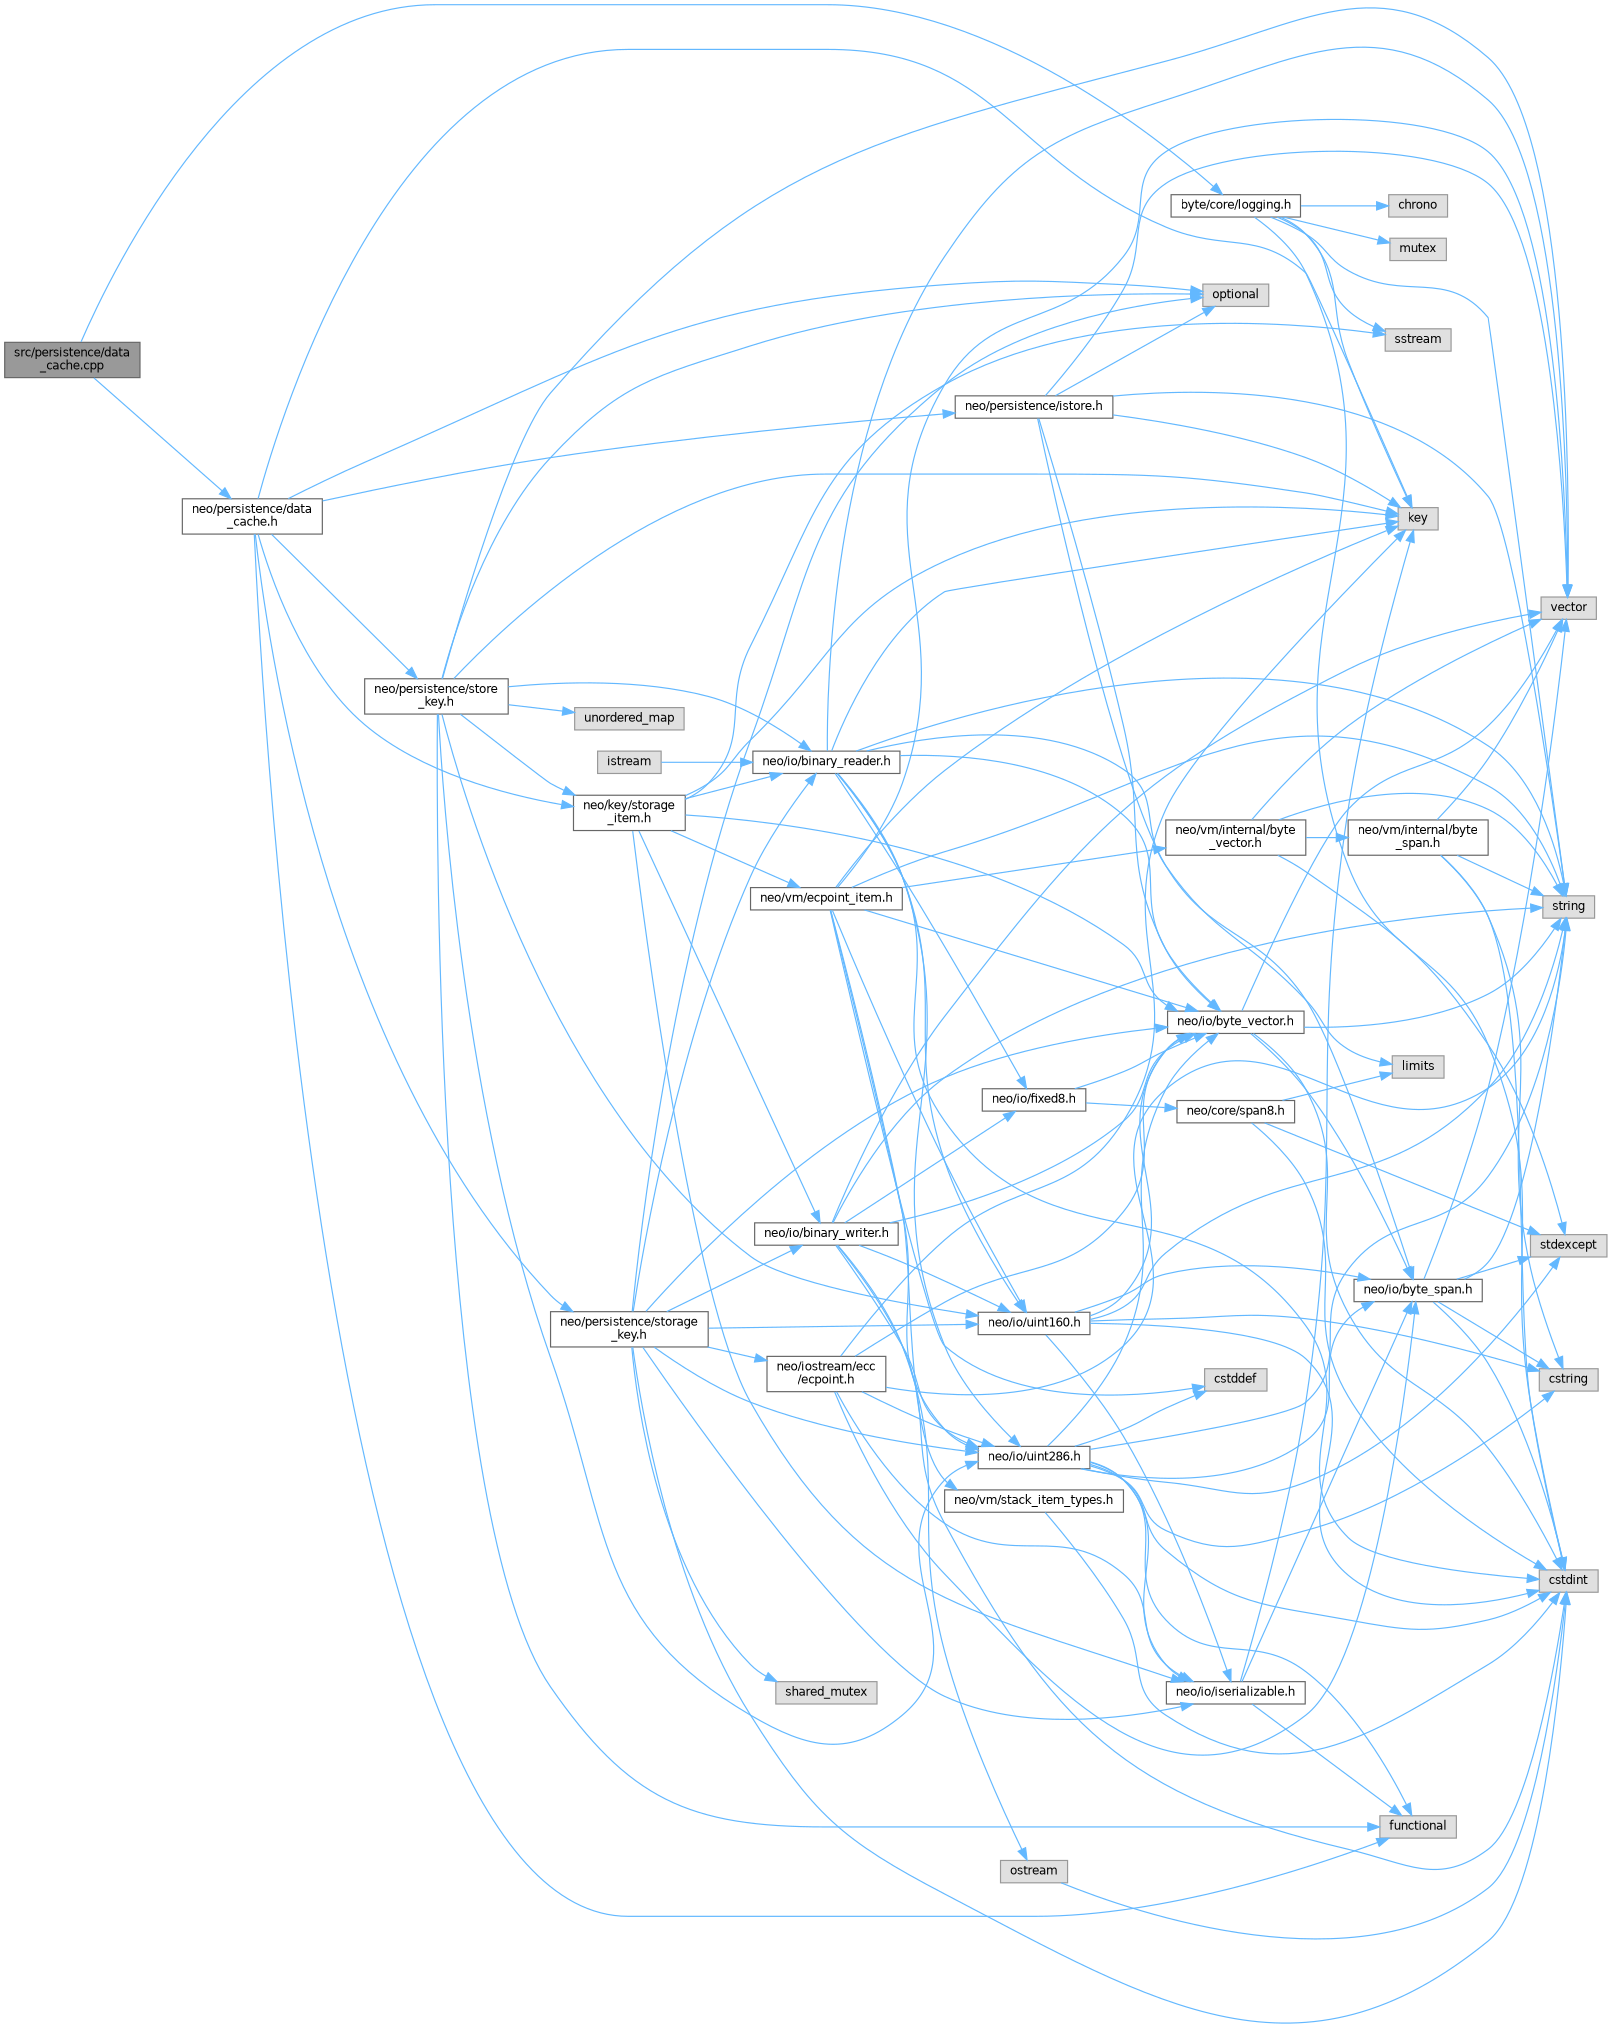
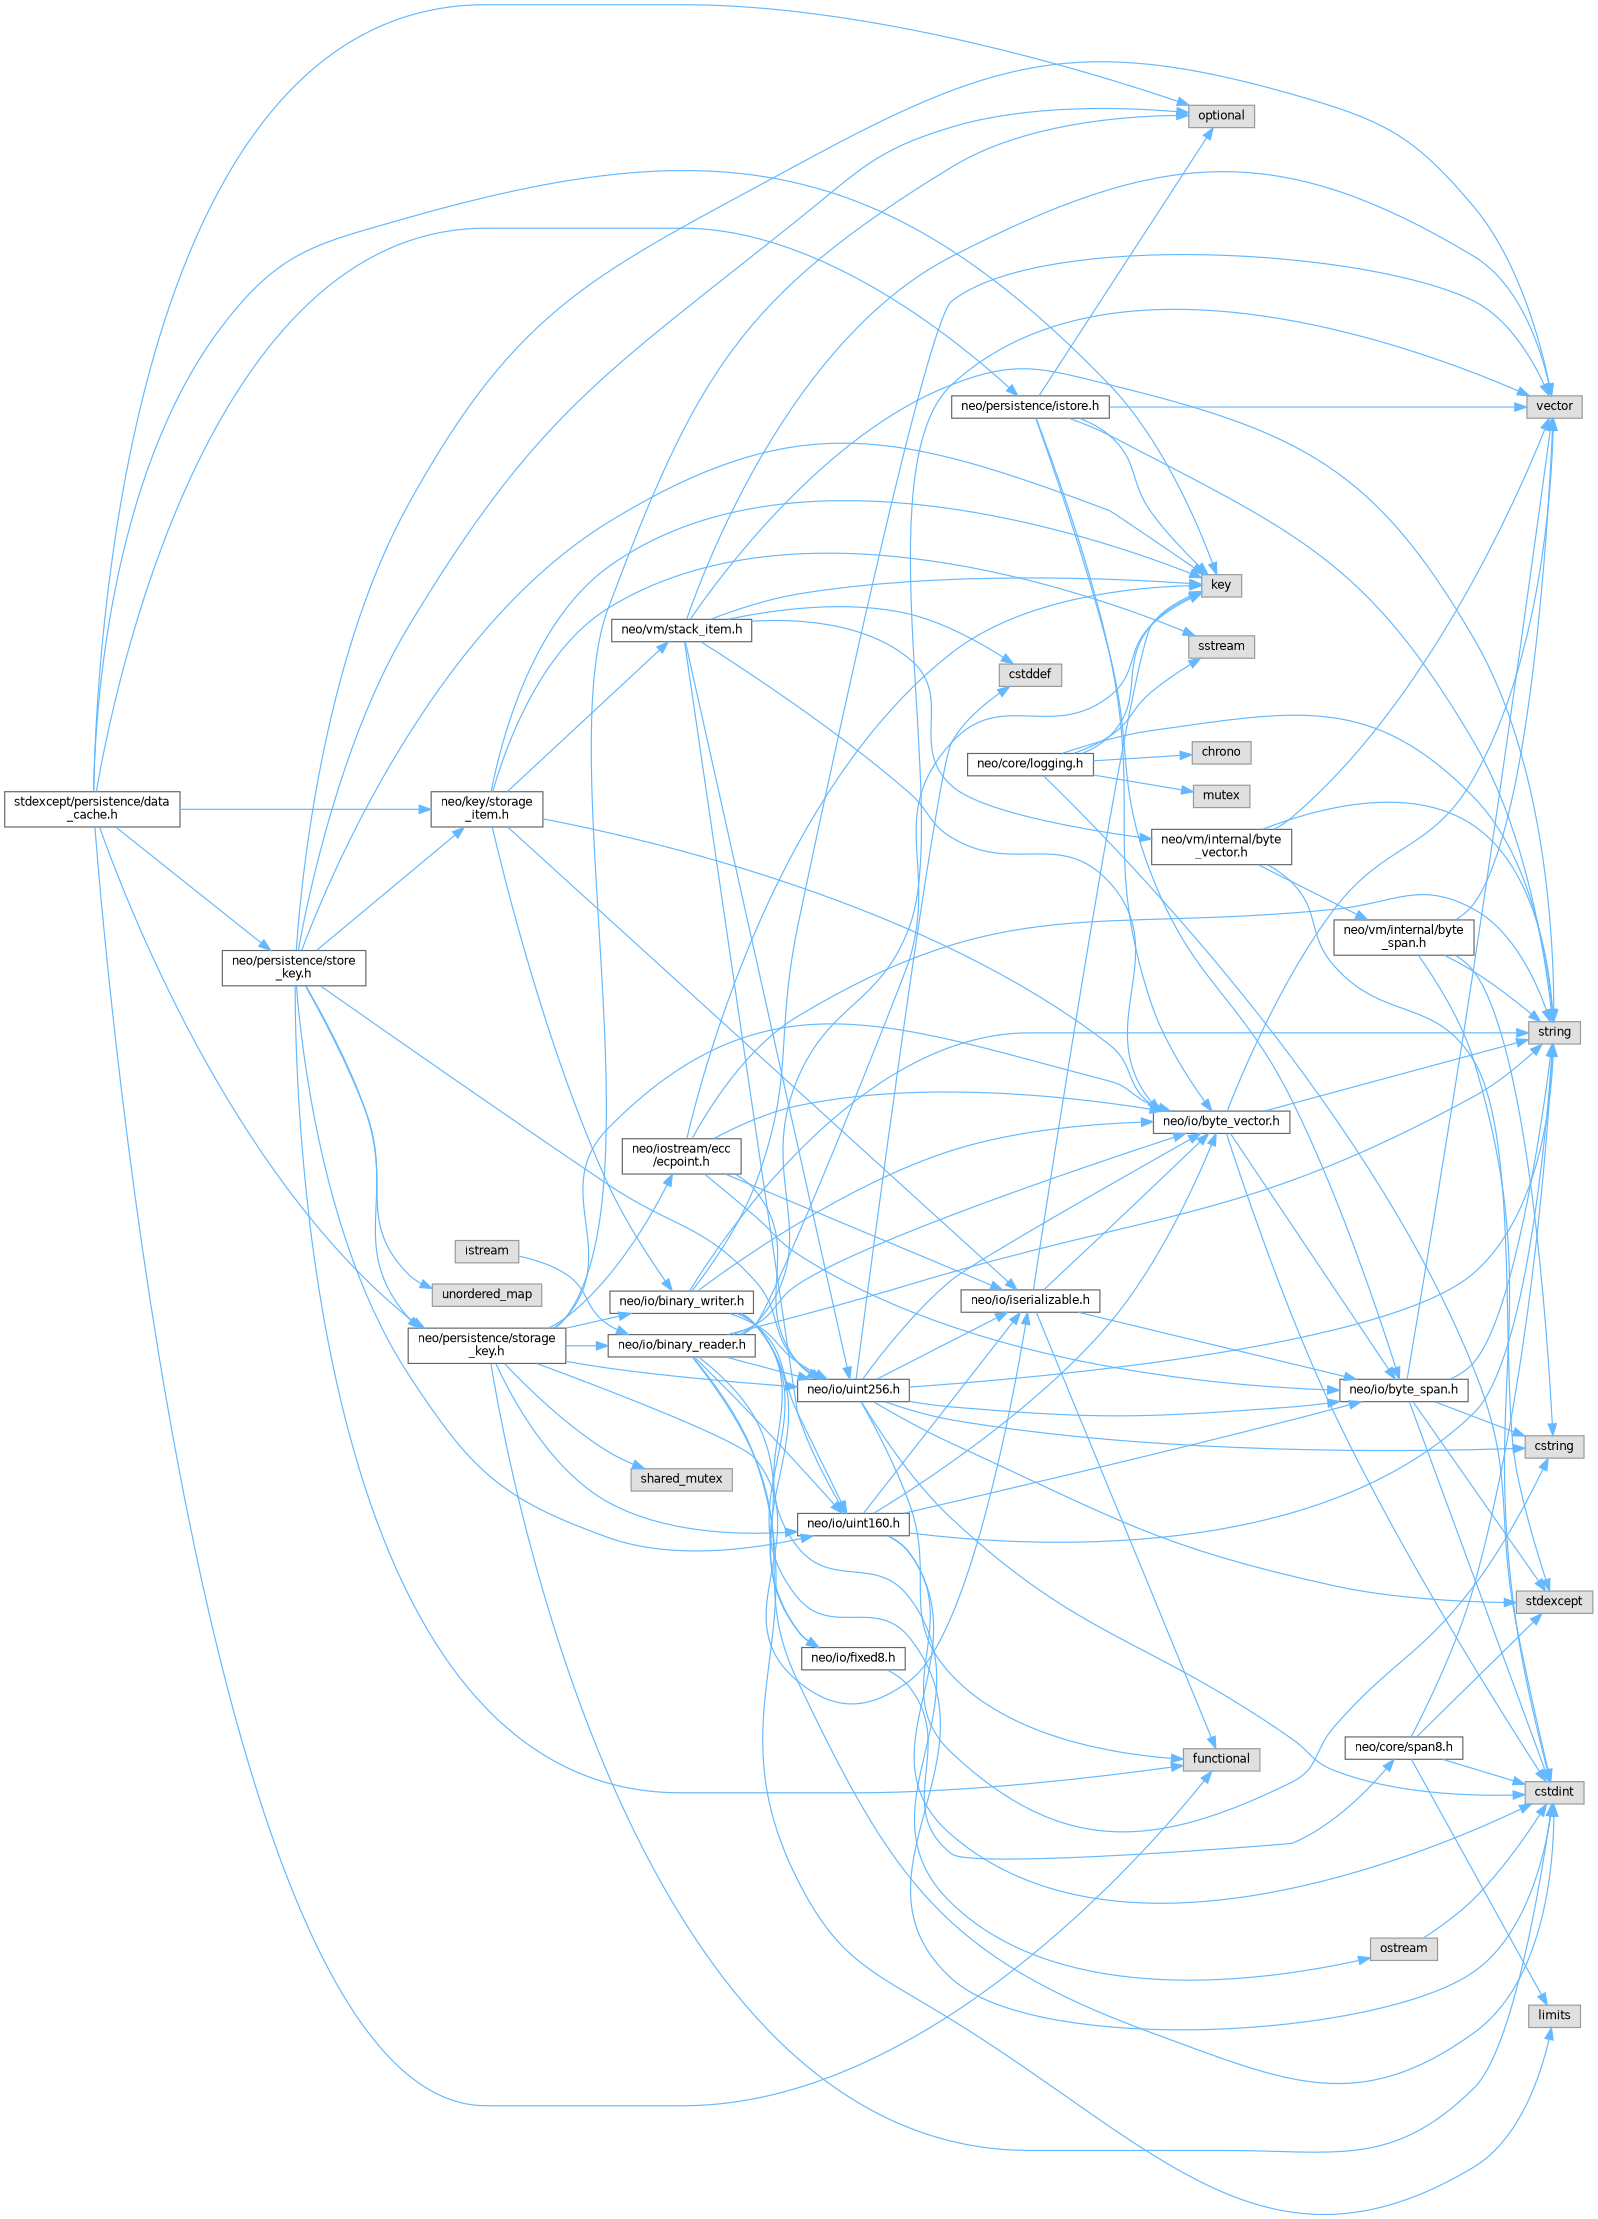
node "byte/core/logging.h": label "byte/core/logging.h" -> "neo/core/logging.h"
node "src/persistence/data _cache.cpp": removed
node "neo/persistence/data _cache.h": label "neo/persistence/data _cache.h" -> "stdexcept/persistence/data _cache.h"
edge "neo/persistence/store _key.h" -> "neo/io/binary_reader.h": now "neo/persistence/store _key.h" -> "neo/persistence/storage _key.h"
edge "neo/key/storage _item.h" -> "neo/io/binary_reader.h": removed
node "neo/vm/ecpoint_item.h": label "neo/vm/ecpoint_item.h" -> "neo/vm/stack_item.h"
edge "neo/io/fixed8.h" -> "neo/io/byte_vector.h": now "neo/io/iserializable.h" -> "neo/io/byte_vector.h"
edge "neo/core/span8.h" -> "string": added
node "neo/io/uint286.h": label "neo/io/uint286.h" -> "neo/io/uint256.h"
node "neo/vm/stack_item_types.h": removed
